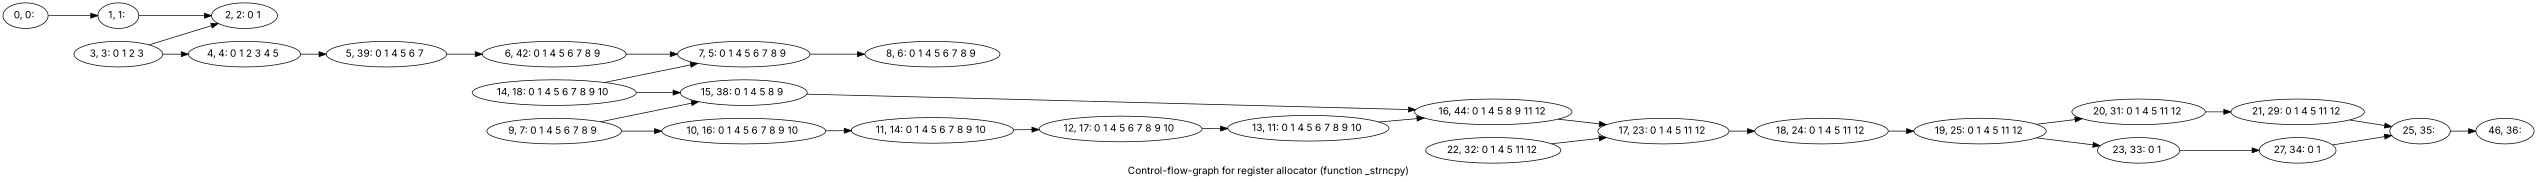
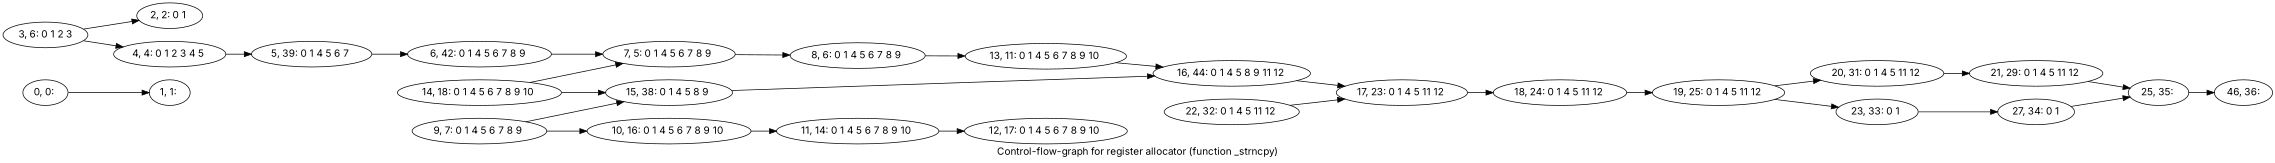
edge "1, 1:" -> "2, 2: 0 1": removed
node "3, 3: 0 1 2 3": label "3, 3: 0 1 2 3" -> "3, 6: 0 1 2 3"
edge "12, 17: 0 1 4 5 6 7 8 9 10" -> "13, 11: 0 1 4 5 6 7 8 9 10": now "8, 6: 0 1 4 5 6 7 8 9" -> "13, 11: 0 1 4 5 6 7 8 9 10"
